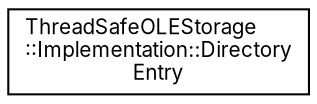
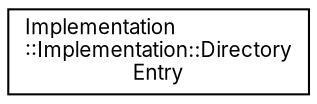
node "ThreadSafeOLEStorage ::Implementation::Directory Entry": label "ThreadSafeOLEStorage ::Implementation::Directory Entry" -> "Implementation ::Implementation::Directory Entry"
